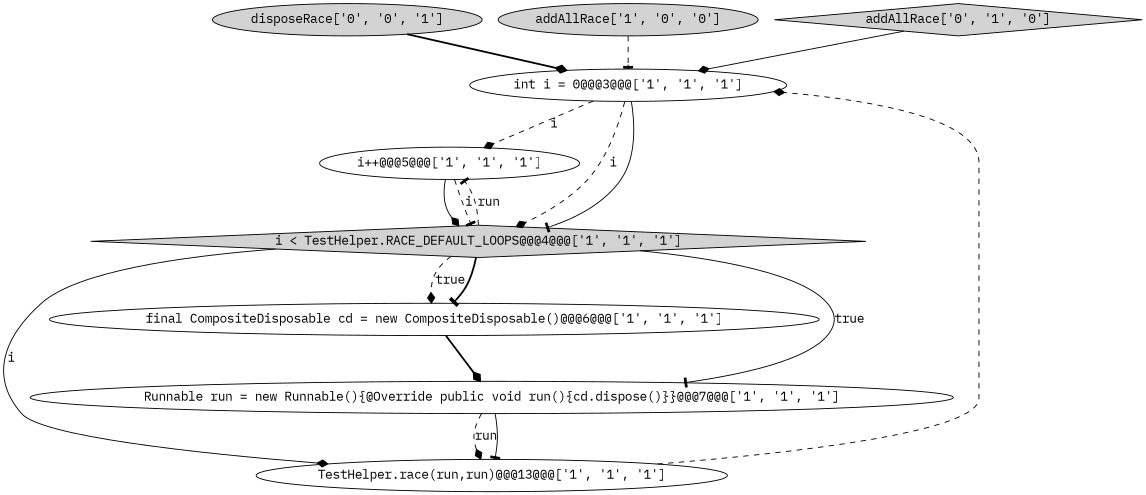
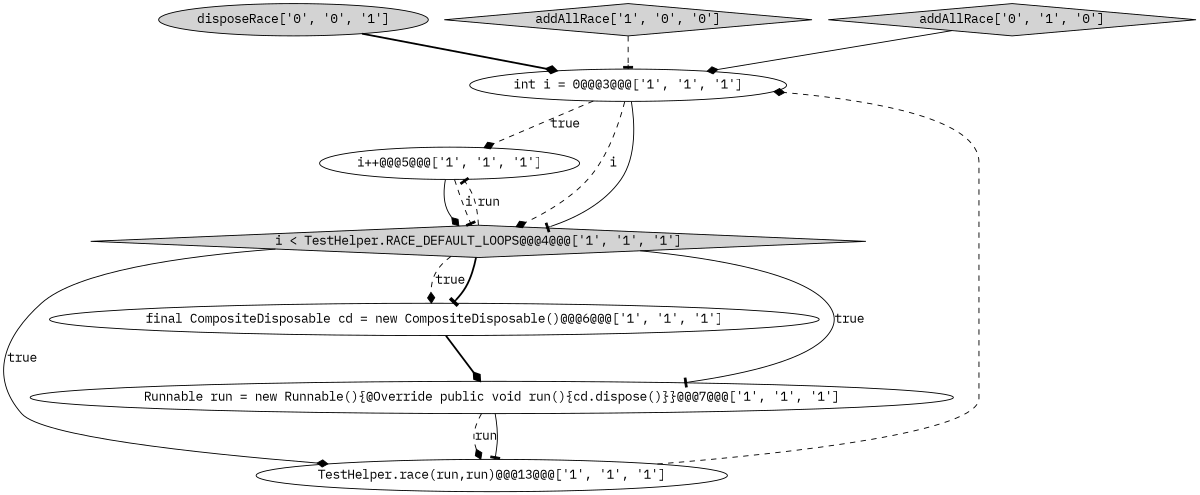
node "addAllRace['1', '0', '0']": shape ellipse -> diamond
edge "int i = 0@@@3@@@['1', '1', '1']" -> "i++@@@5@@@['1', '1', '1']": label "i" -> "true"
edge "i < TestHelper.RACE_DEFAULT_LOOPS@@@4@@@['1', '1', '1']" -> "TestHelper.race(run,run)@@@13@@@['1', '1', '1']": label "i" -> "true"
